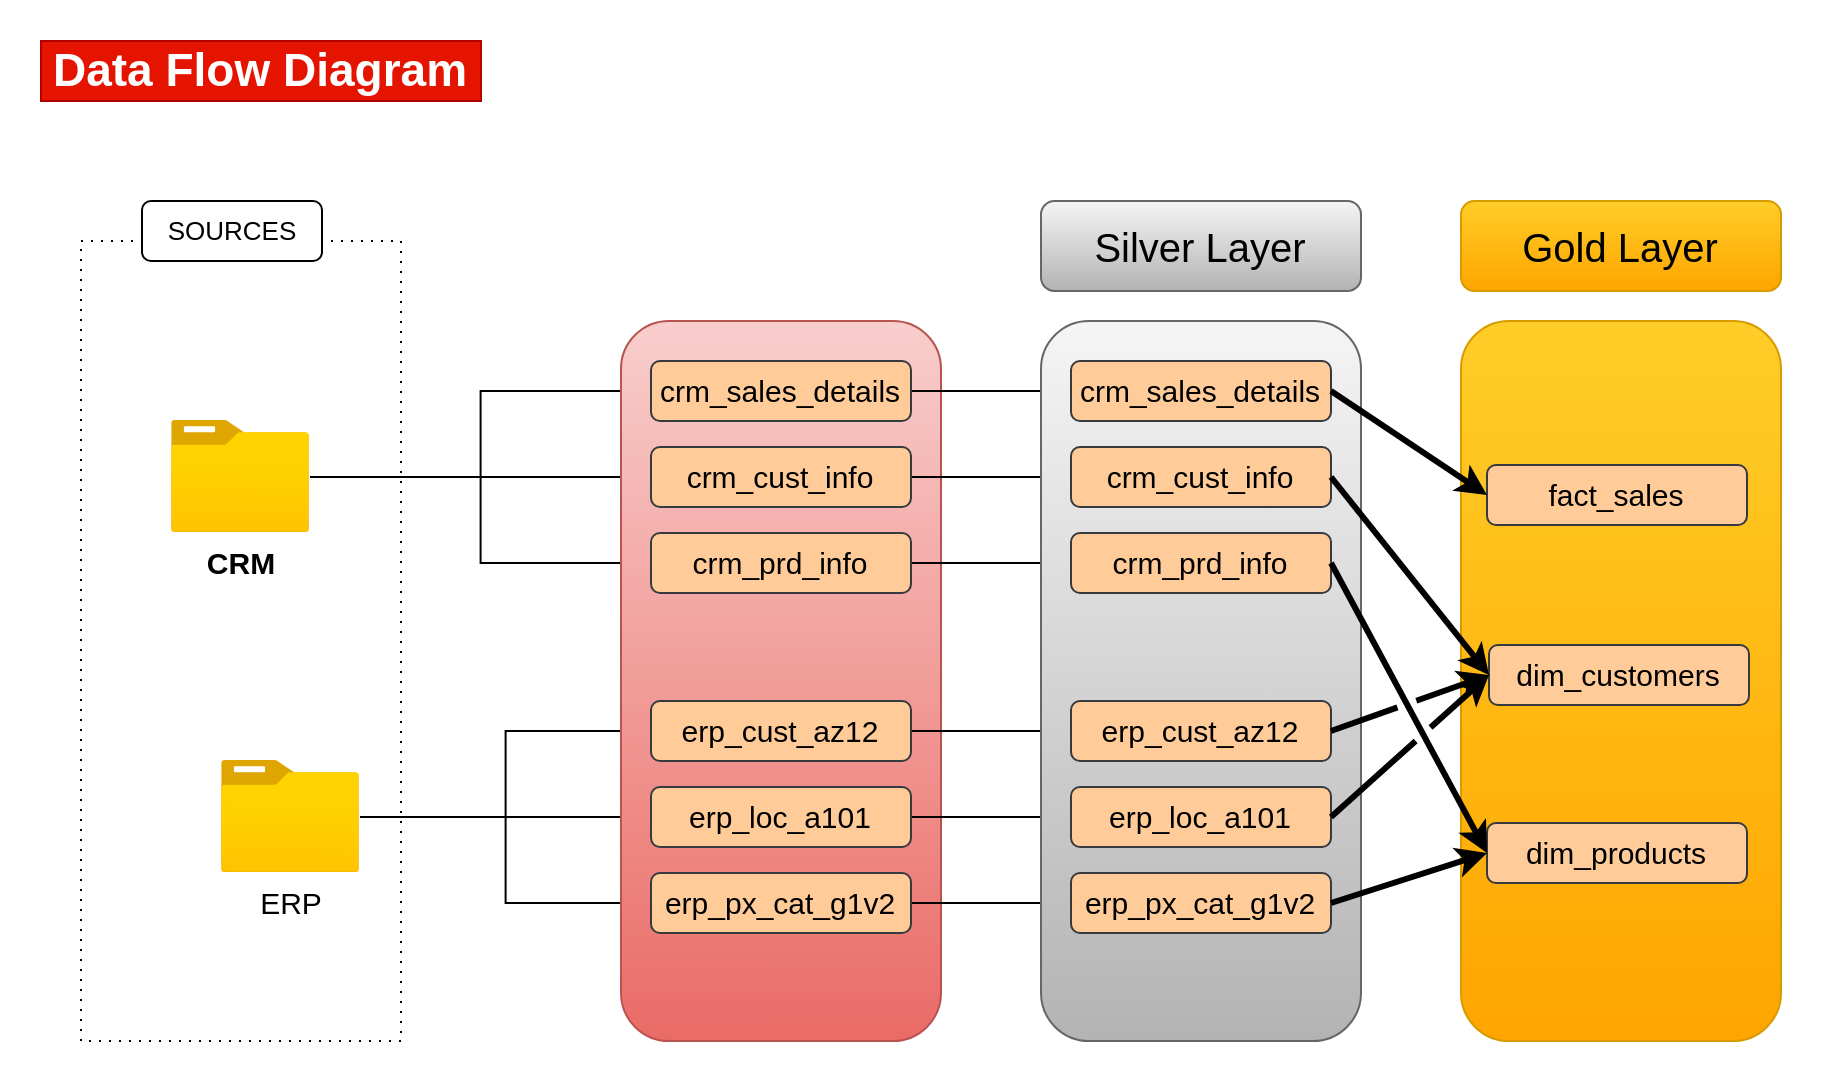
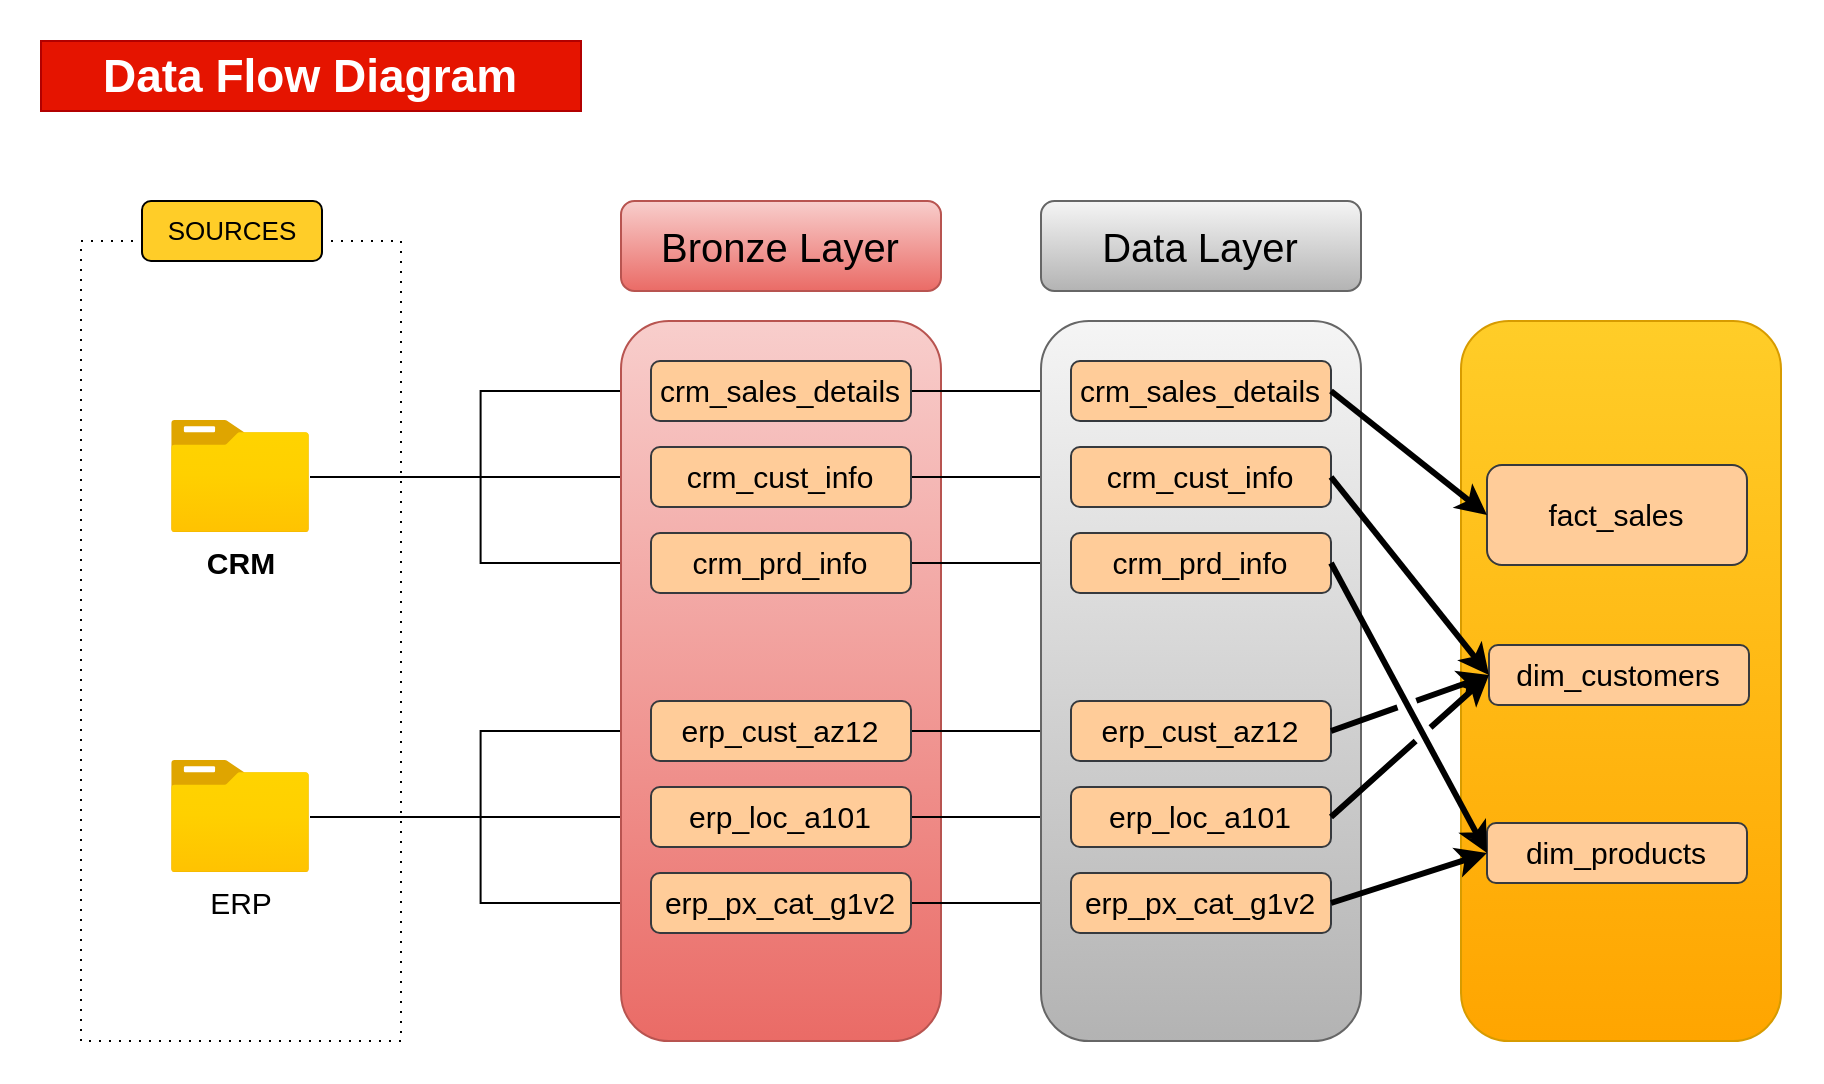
node "Data Flow Diagram": size 440x60 -> 540x70
node "SOURCES": fillcolor #ffffff -> #ffcd28
node "Bronze Layer": added
node "Gold Layer": removed
node "Silver Layer": label "Silver Layer" -> "Data Layer"
node "fact_sales": size 260x60 -> 260x100
node "ERP": moved (291, 817) -> (241, 817)
